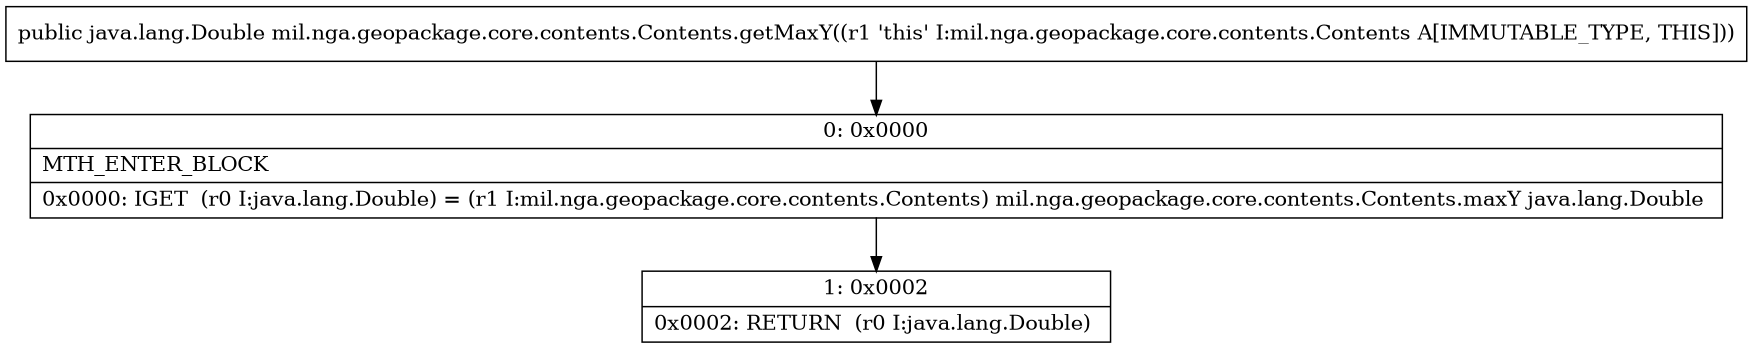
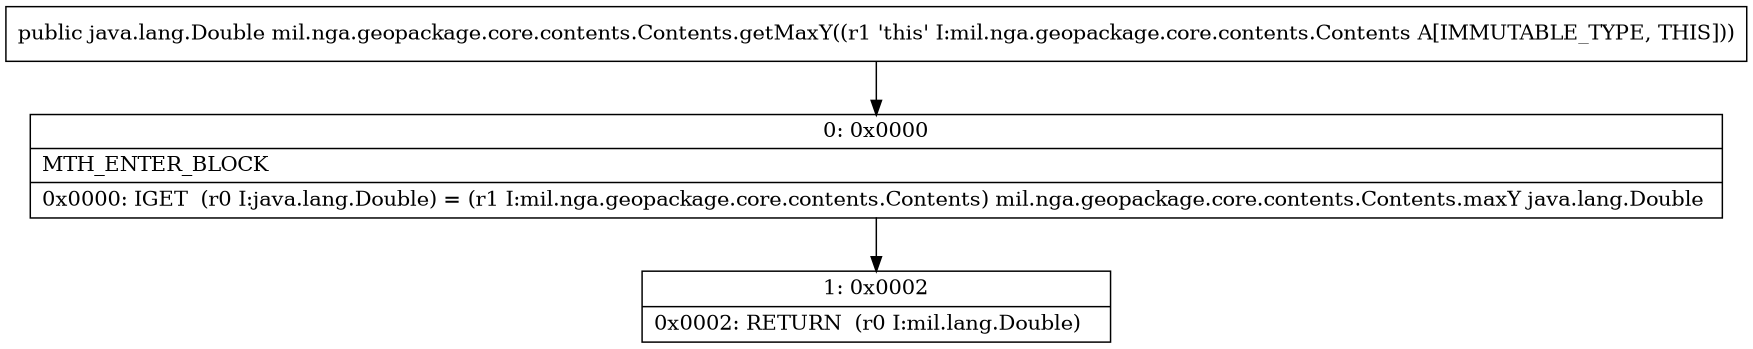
node "1: 0x0002": text "0x0002: RETURN  (r0 I:java.lang.Double)" -> "0x0002: RETURN  (r0 I:mil.lang.Double)"
